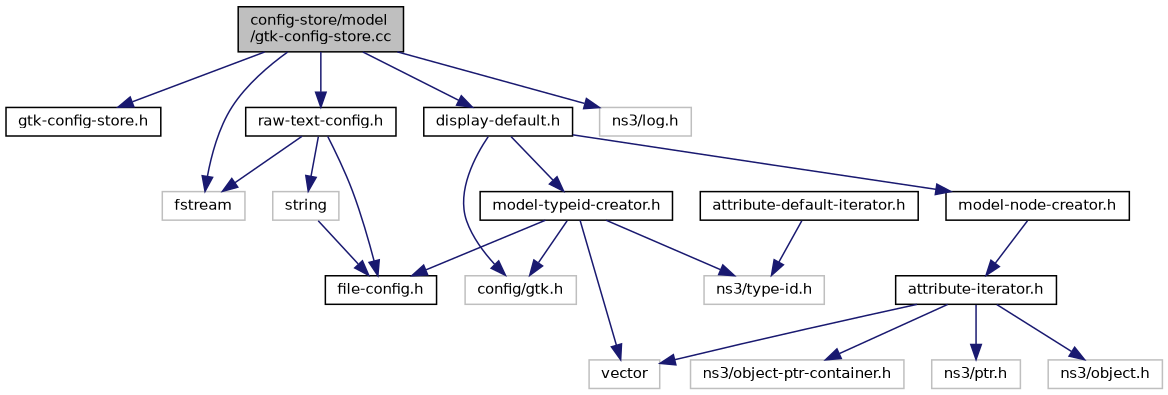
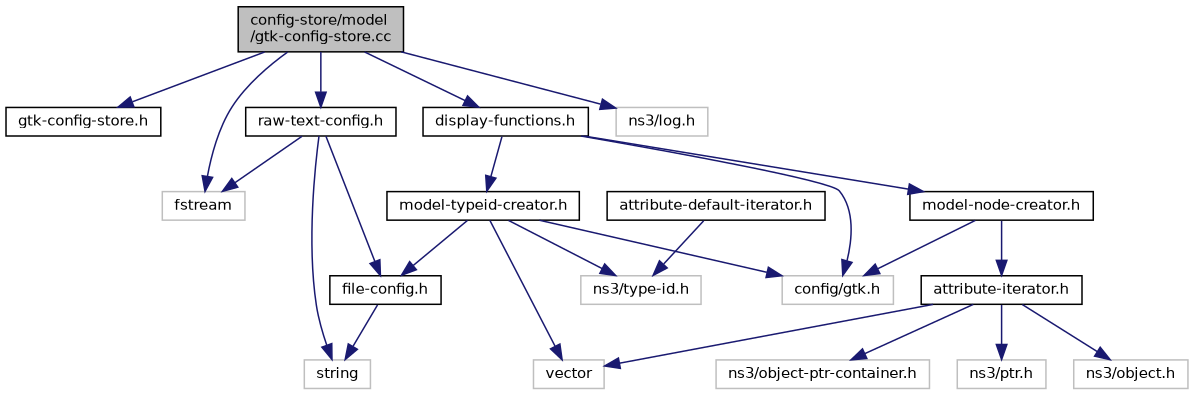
node "display-default.h": label "display-default.h" -> "display-functions.h"
edge "string" -> "file-config.h": reversed
edge "model-node-creator.h" -> "config/gtk.h": added
